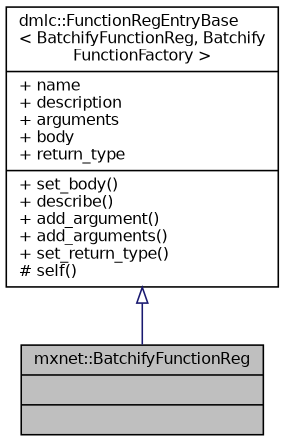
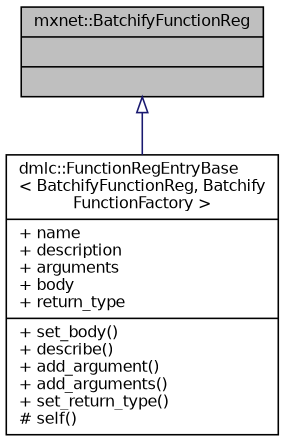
edge "mxnet::BatchifyFunctionReg" -> "dmlc::FunctionRegEntryBase": reversed
